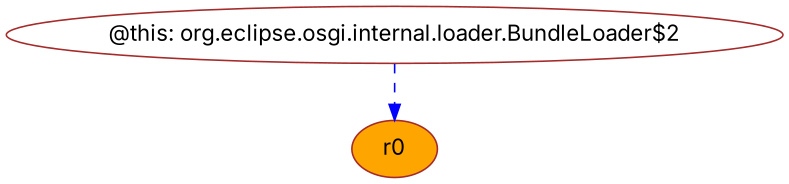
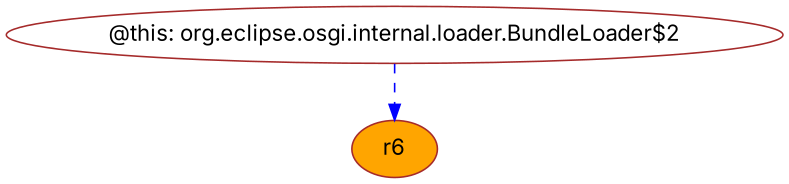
node "r0": label "r0" -> "r6"
